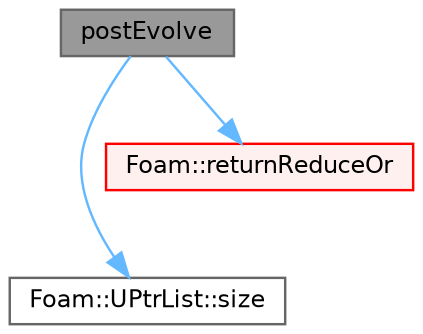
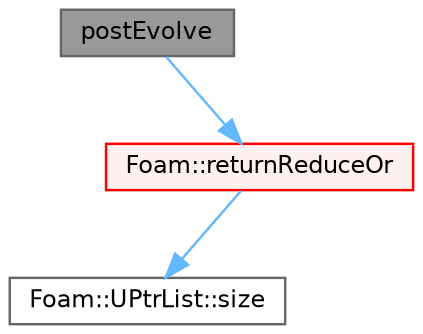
edge "postEvolve" -> "Foam::UPtrList::size": now "Foam::returnReduceOr" -> "Foam::UPtrList::size"
